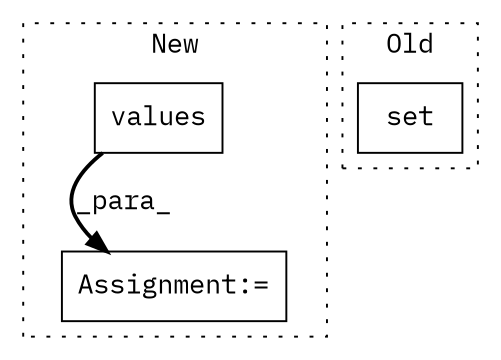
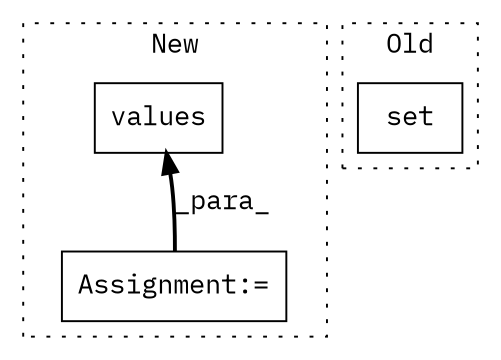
edge "values" -> "Assignment:=": reversed
